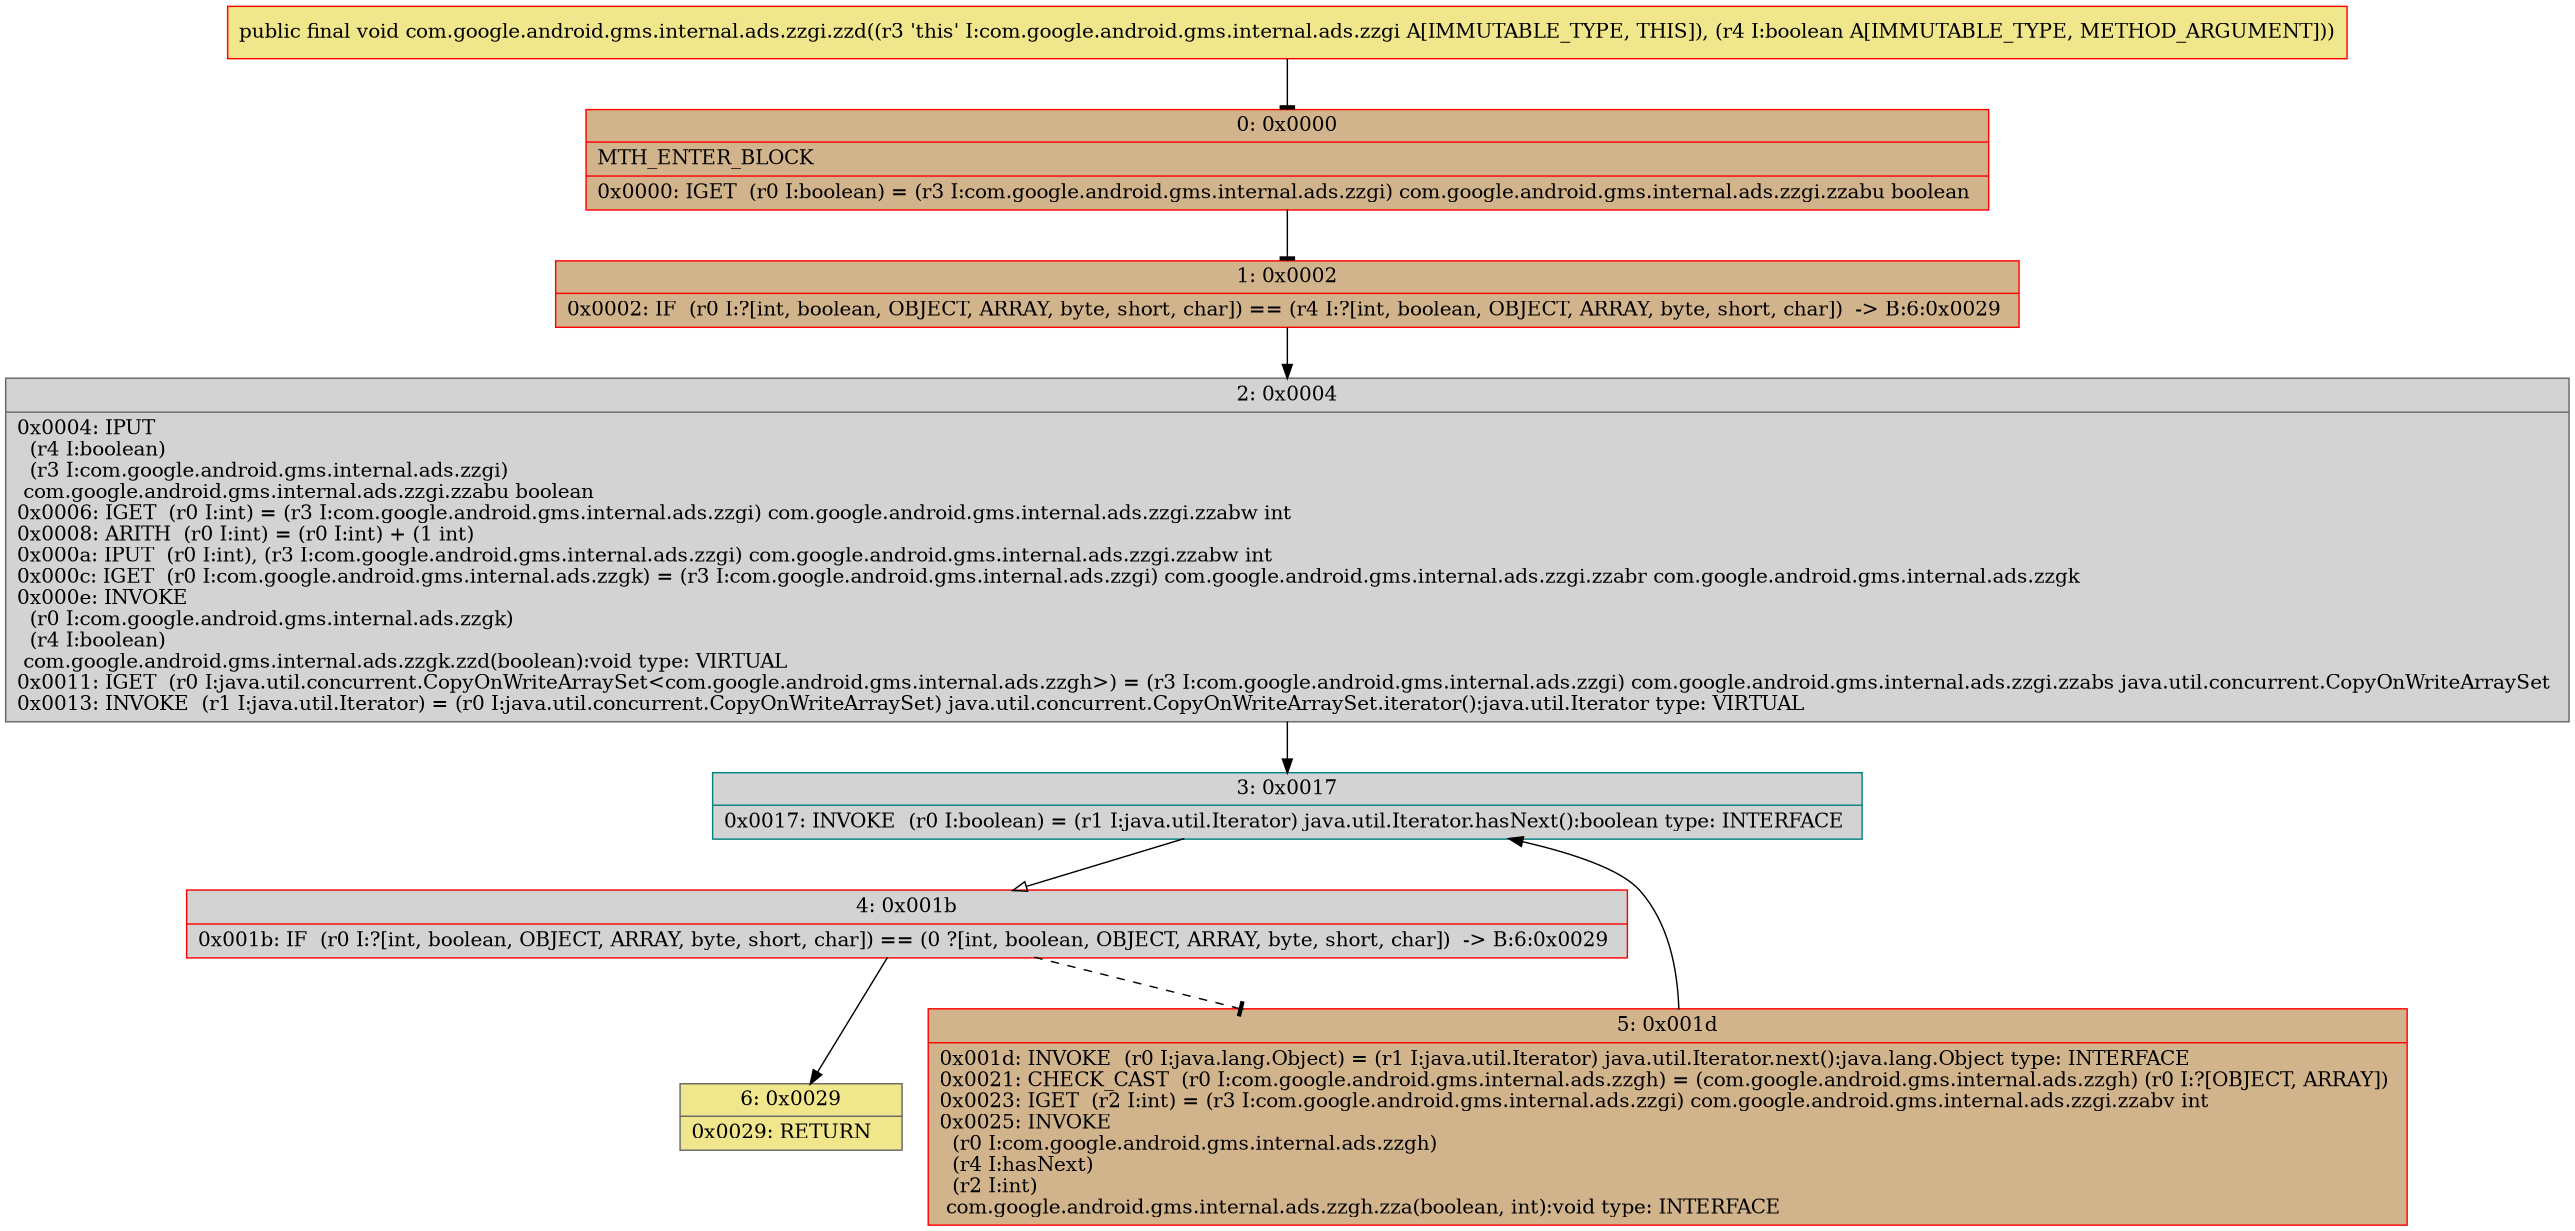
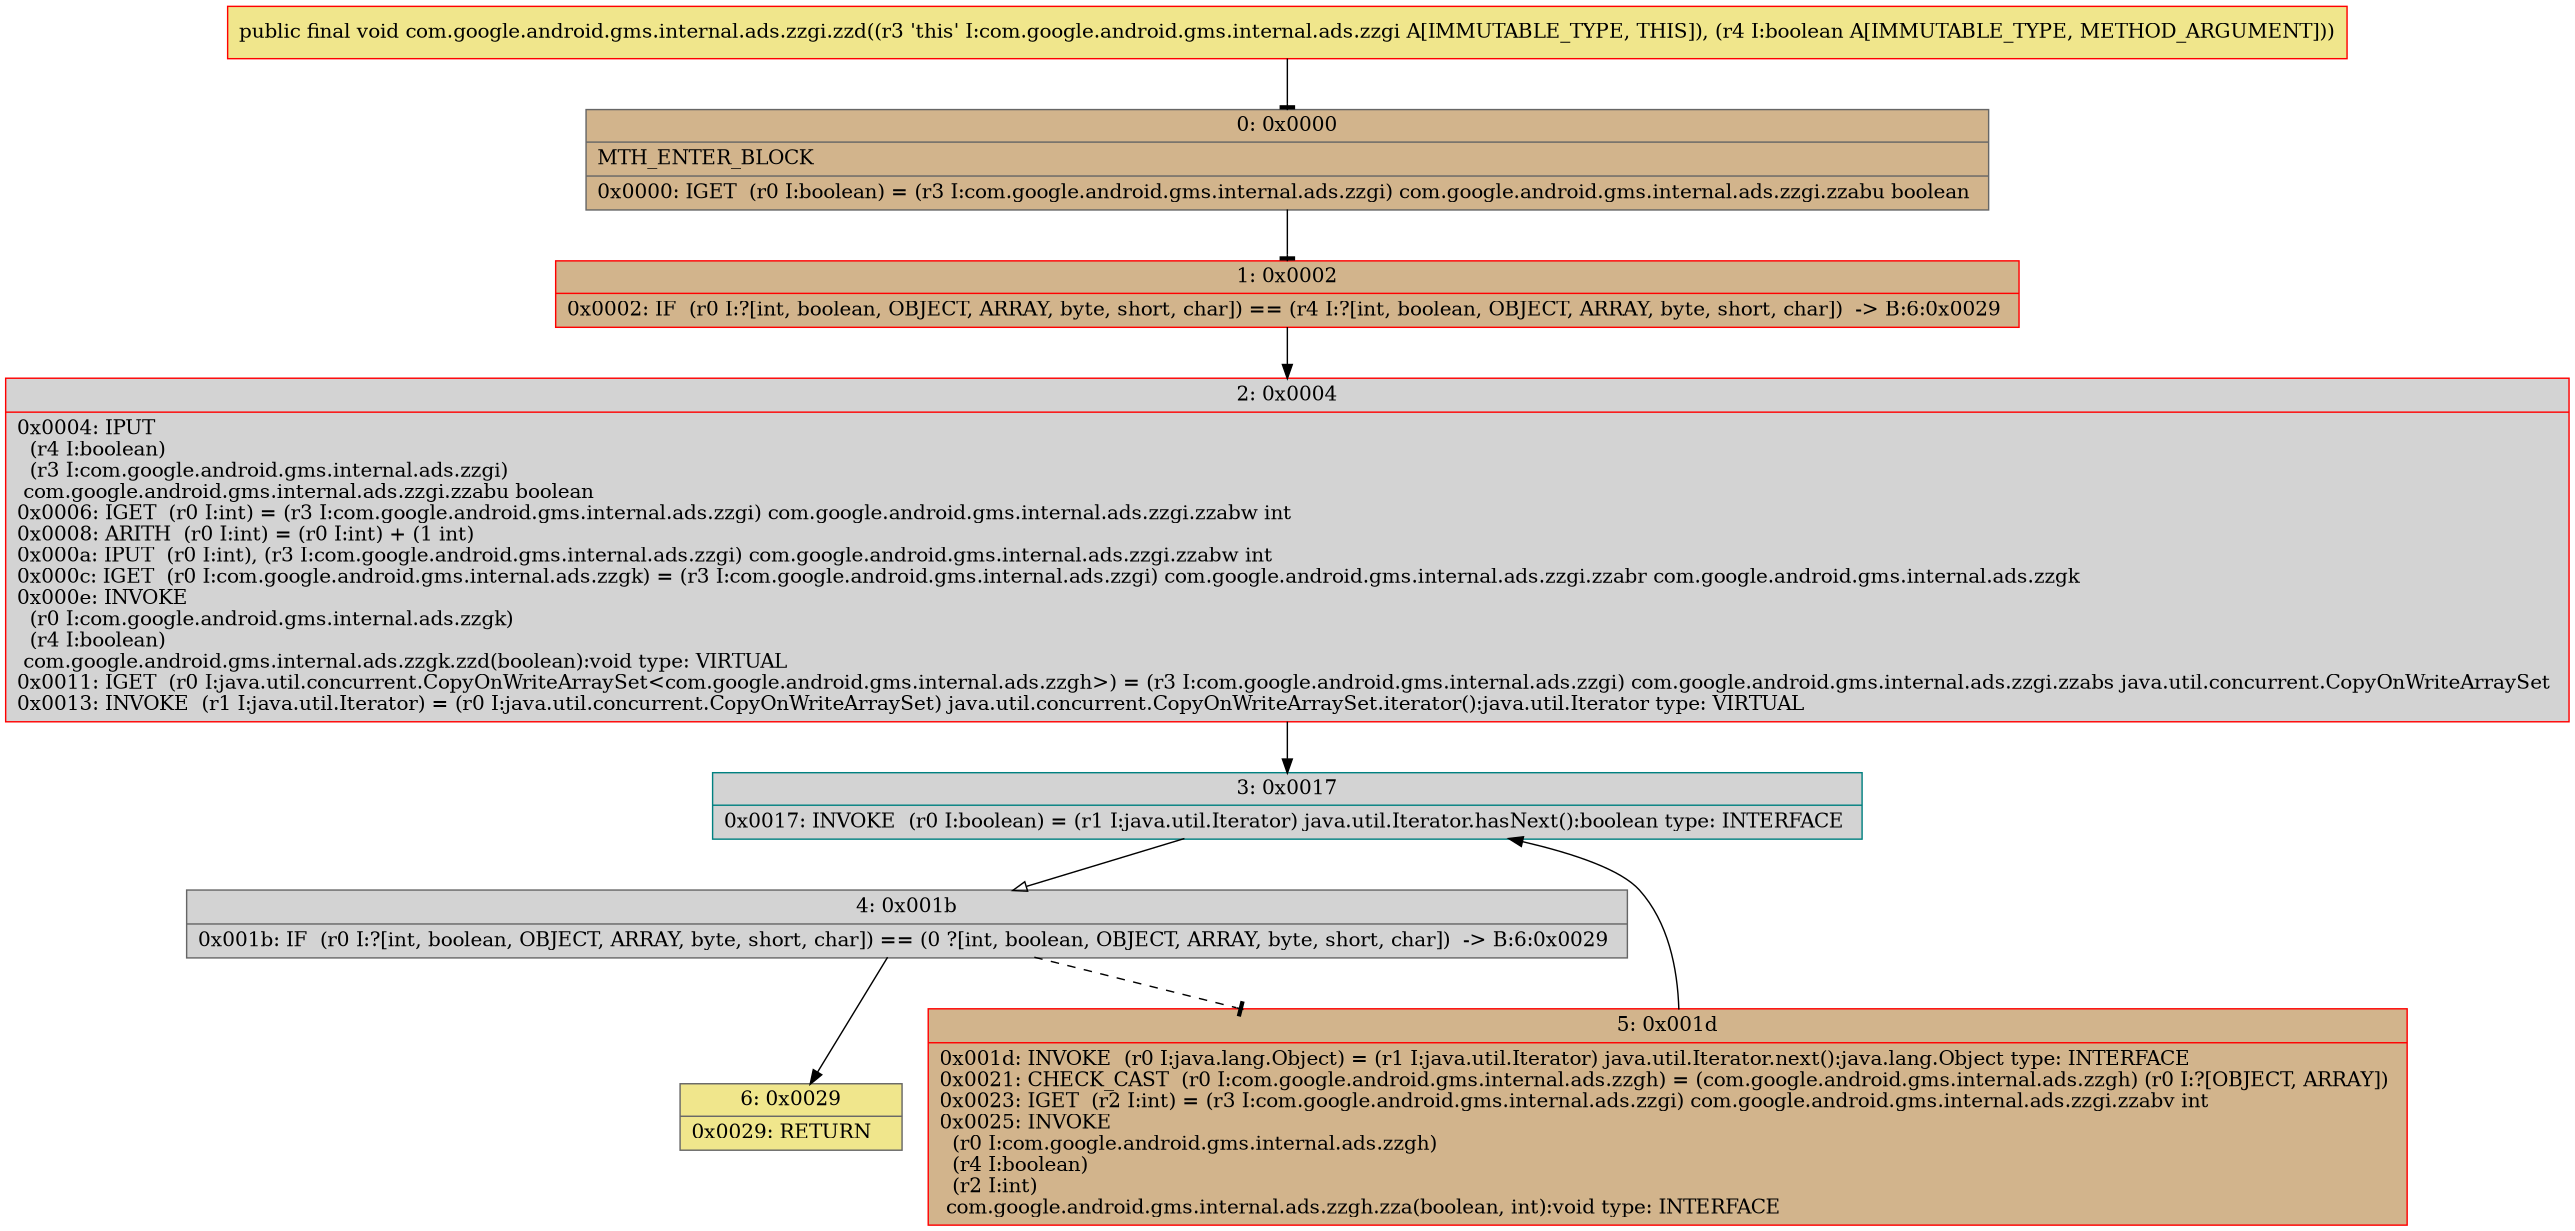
node "0: 0x0000": color red -> gray40
node "2: 0x0004": color gray40 -> red
node "4: 0x001b": color red -> gray40
node "5: 0x001d": text "(r4 I:hasNext)" -> "(r4 I:boolean)"
